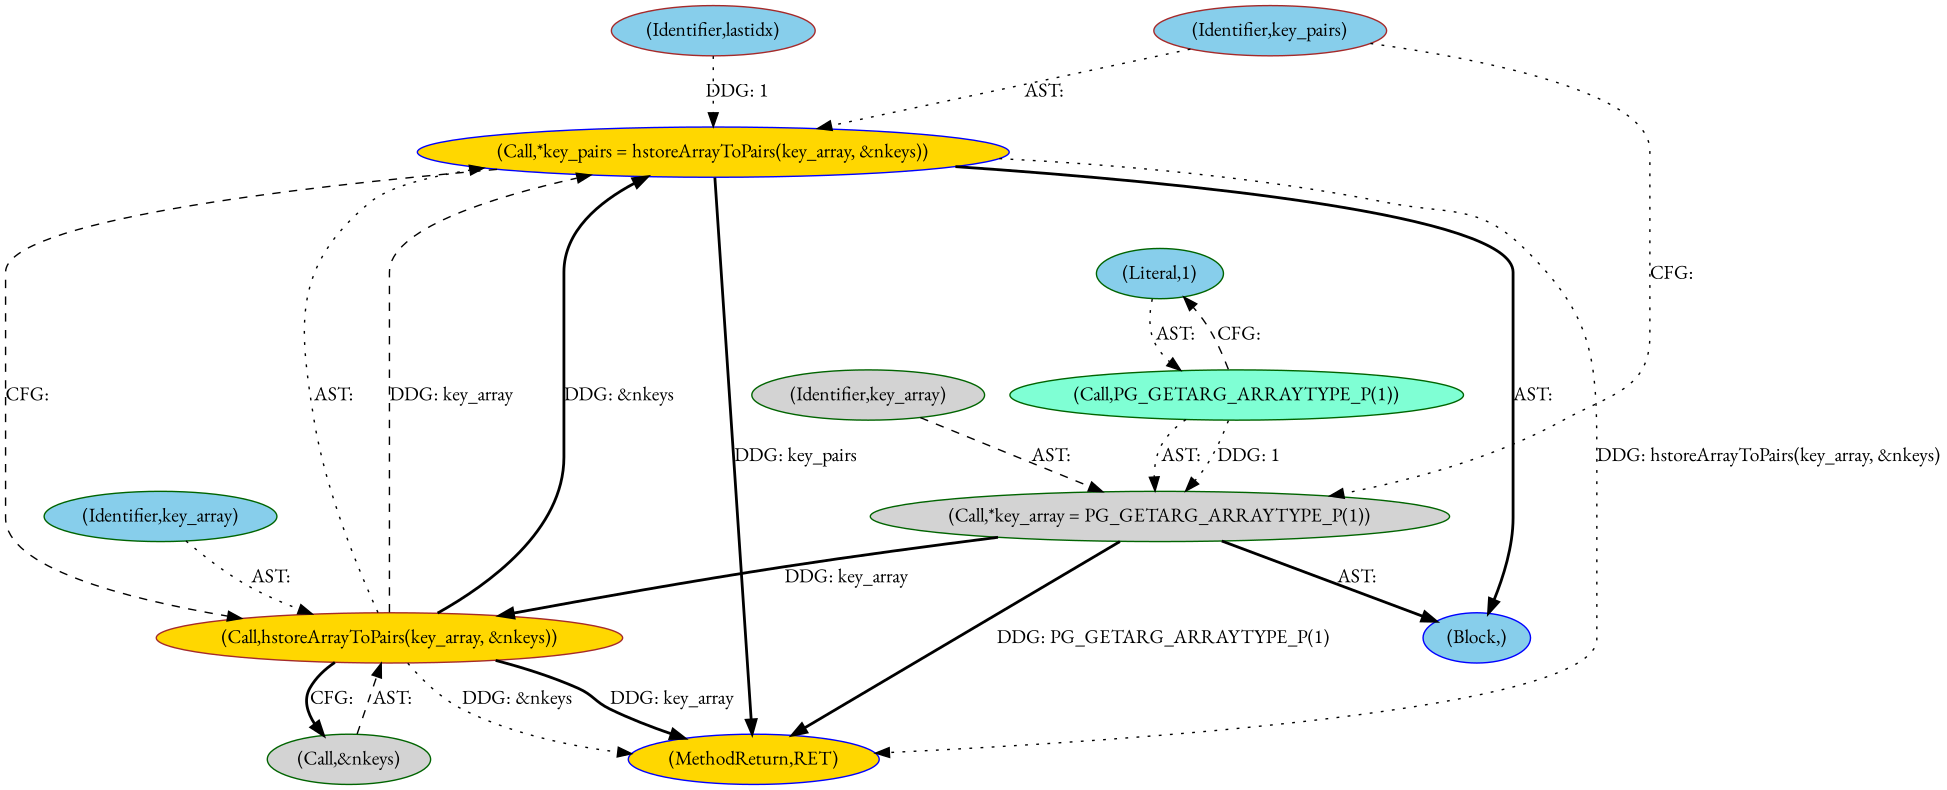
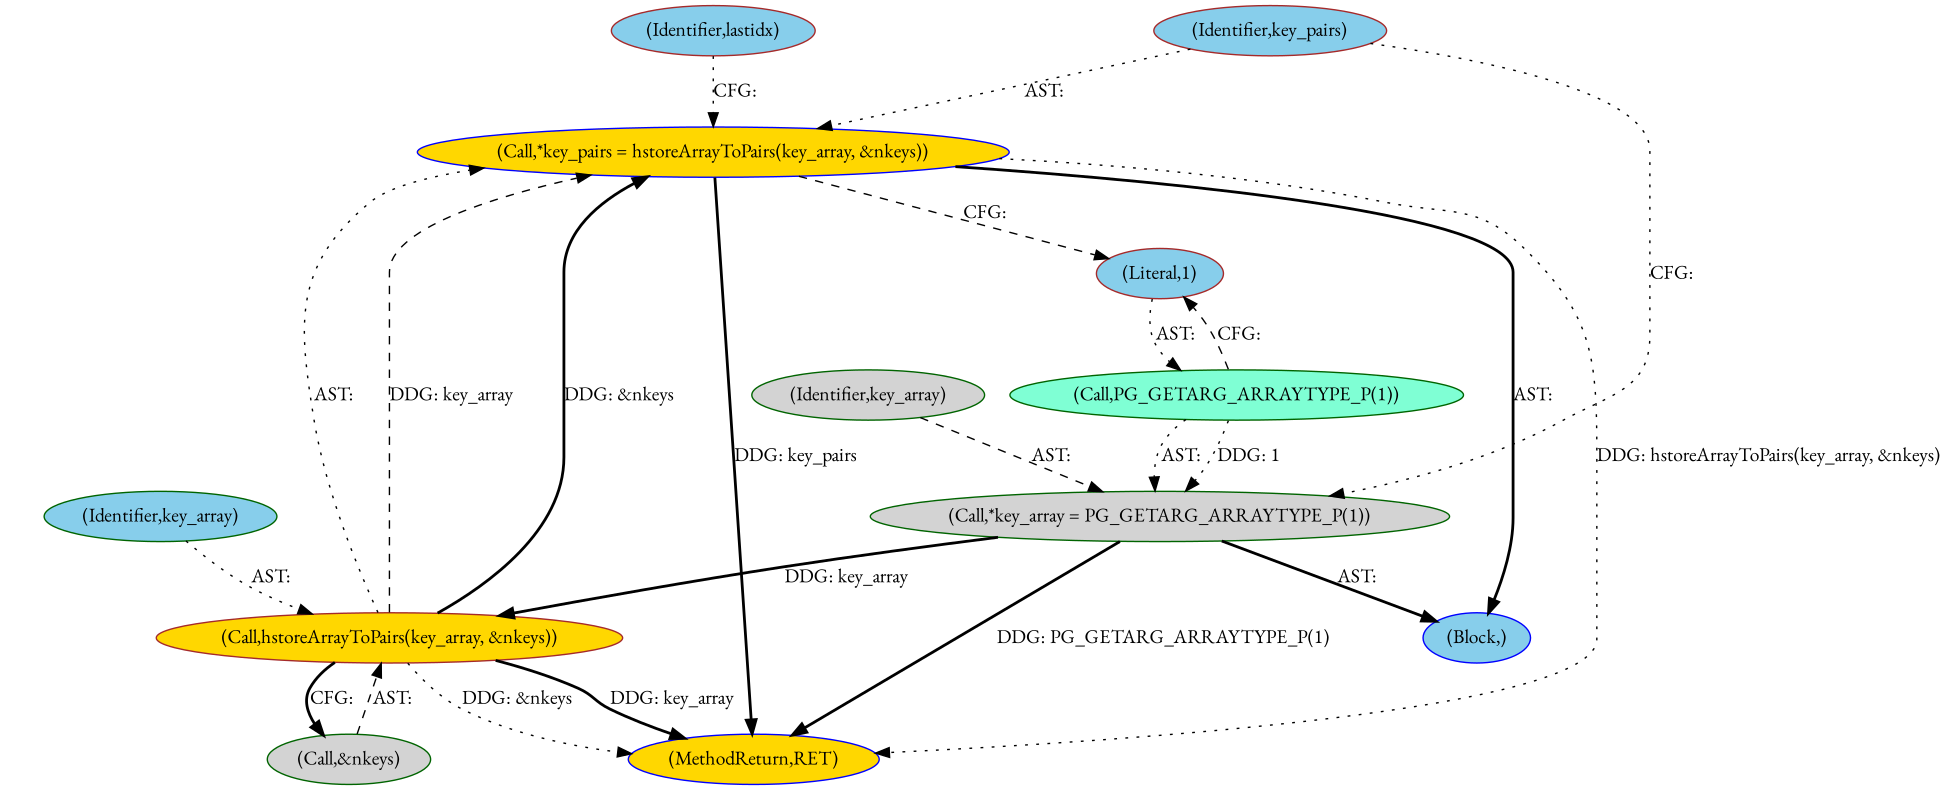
edge "(Identifier,lastidx)" -> "(Call,*key_pairs = hstoreArrayToPairs(key_array, &nkeys))": label "DDG: 1" -> "CFG: "
edge "(Call,*key_pairs = hstoreArrayToPairs(key_array, &nkeys))" -> "(Call,hstoreArrayToPairs(key_array, &nkeys))": now "(Call,*key_pairs = hstoreArrayToPairs(key_array, &nkeys))" -> "(Literal,1)"
node "(Literal,1)": color darkgreen -> brown
